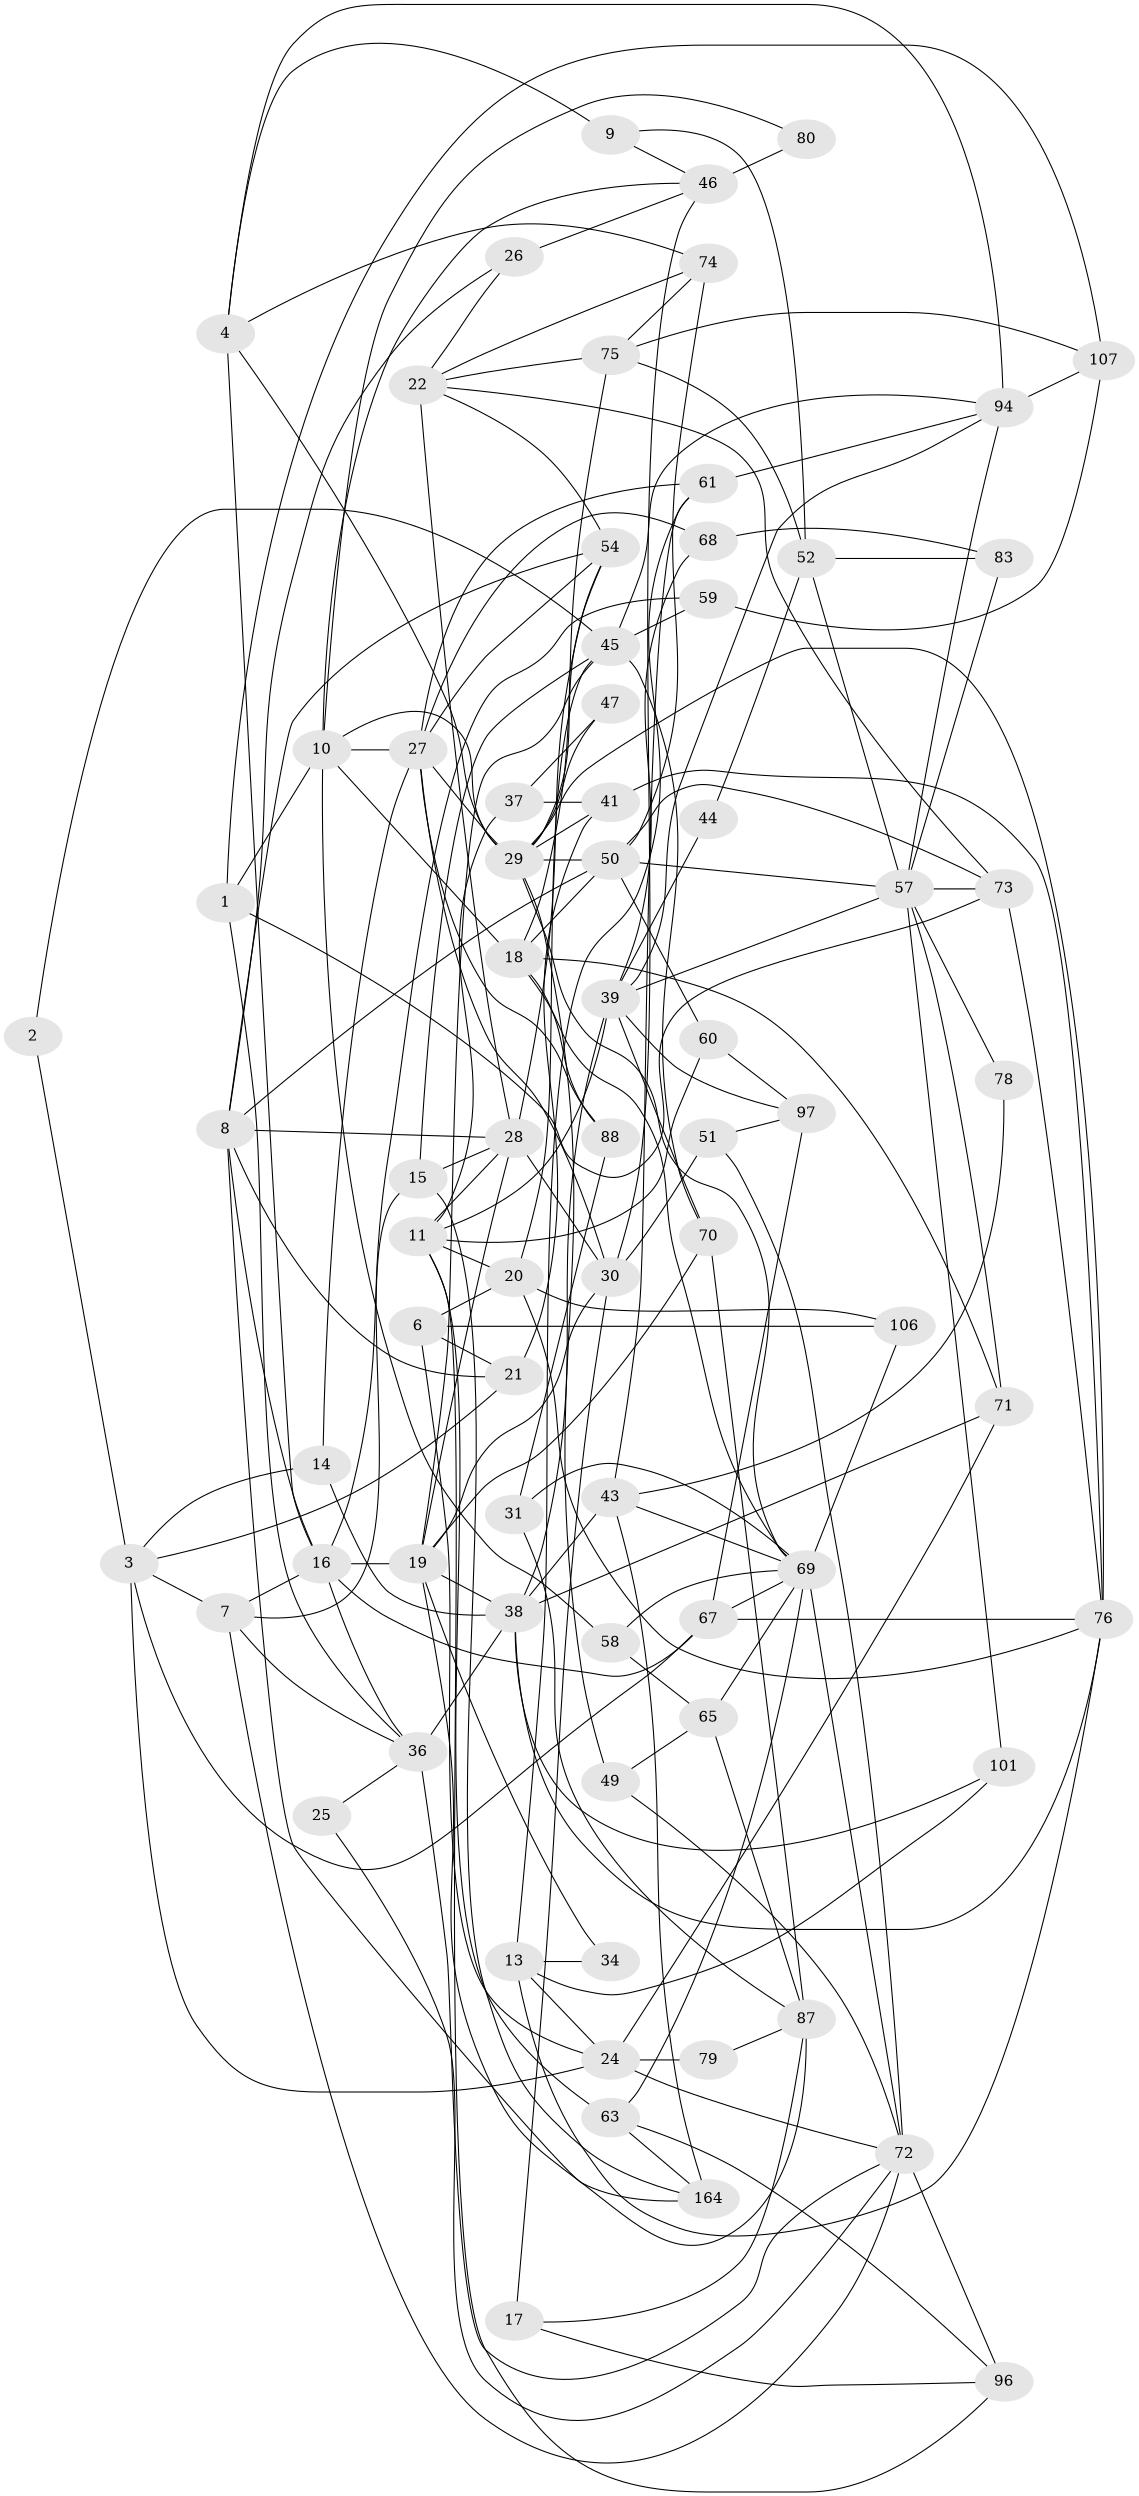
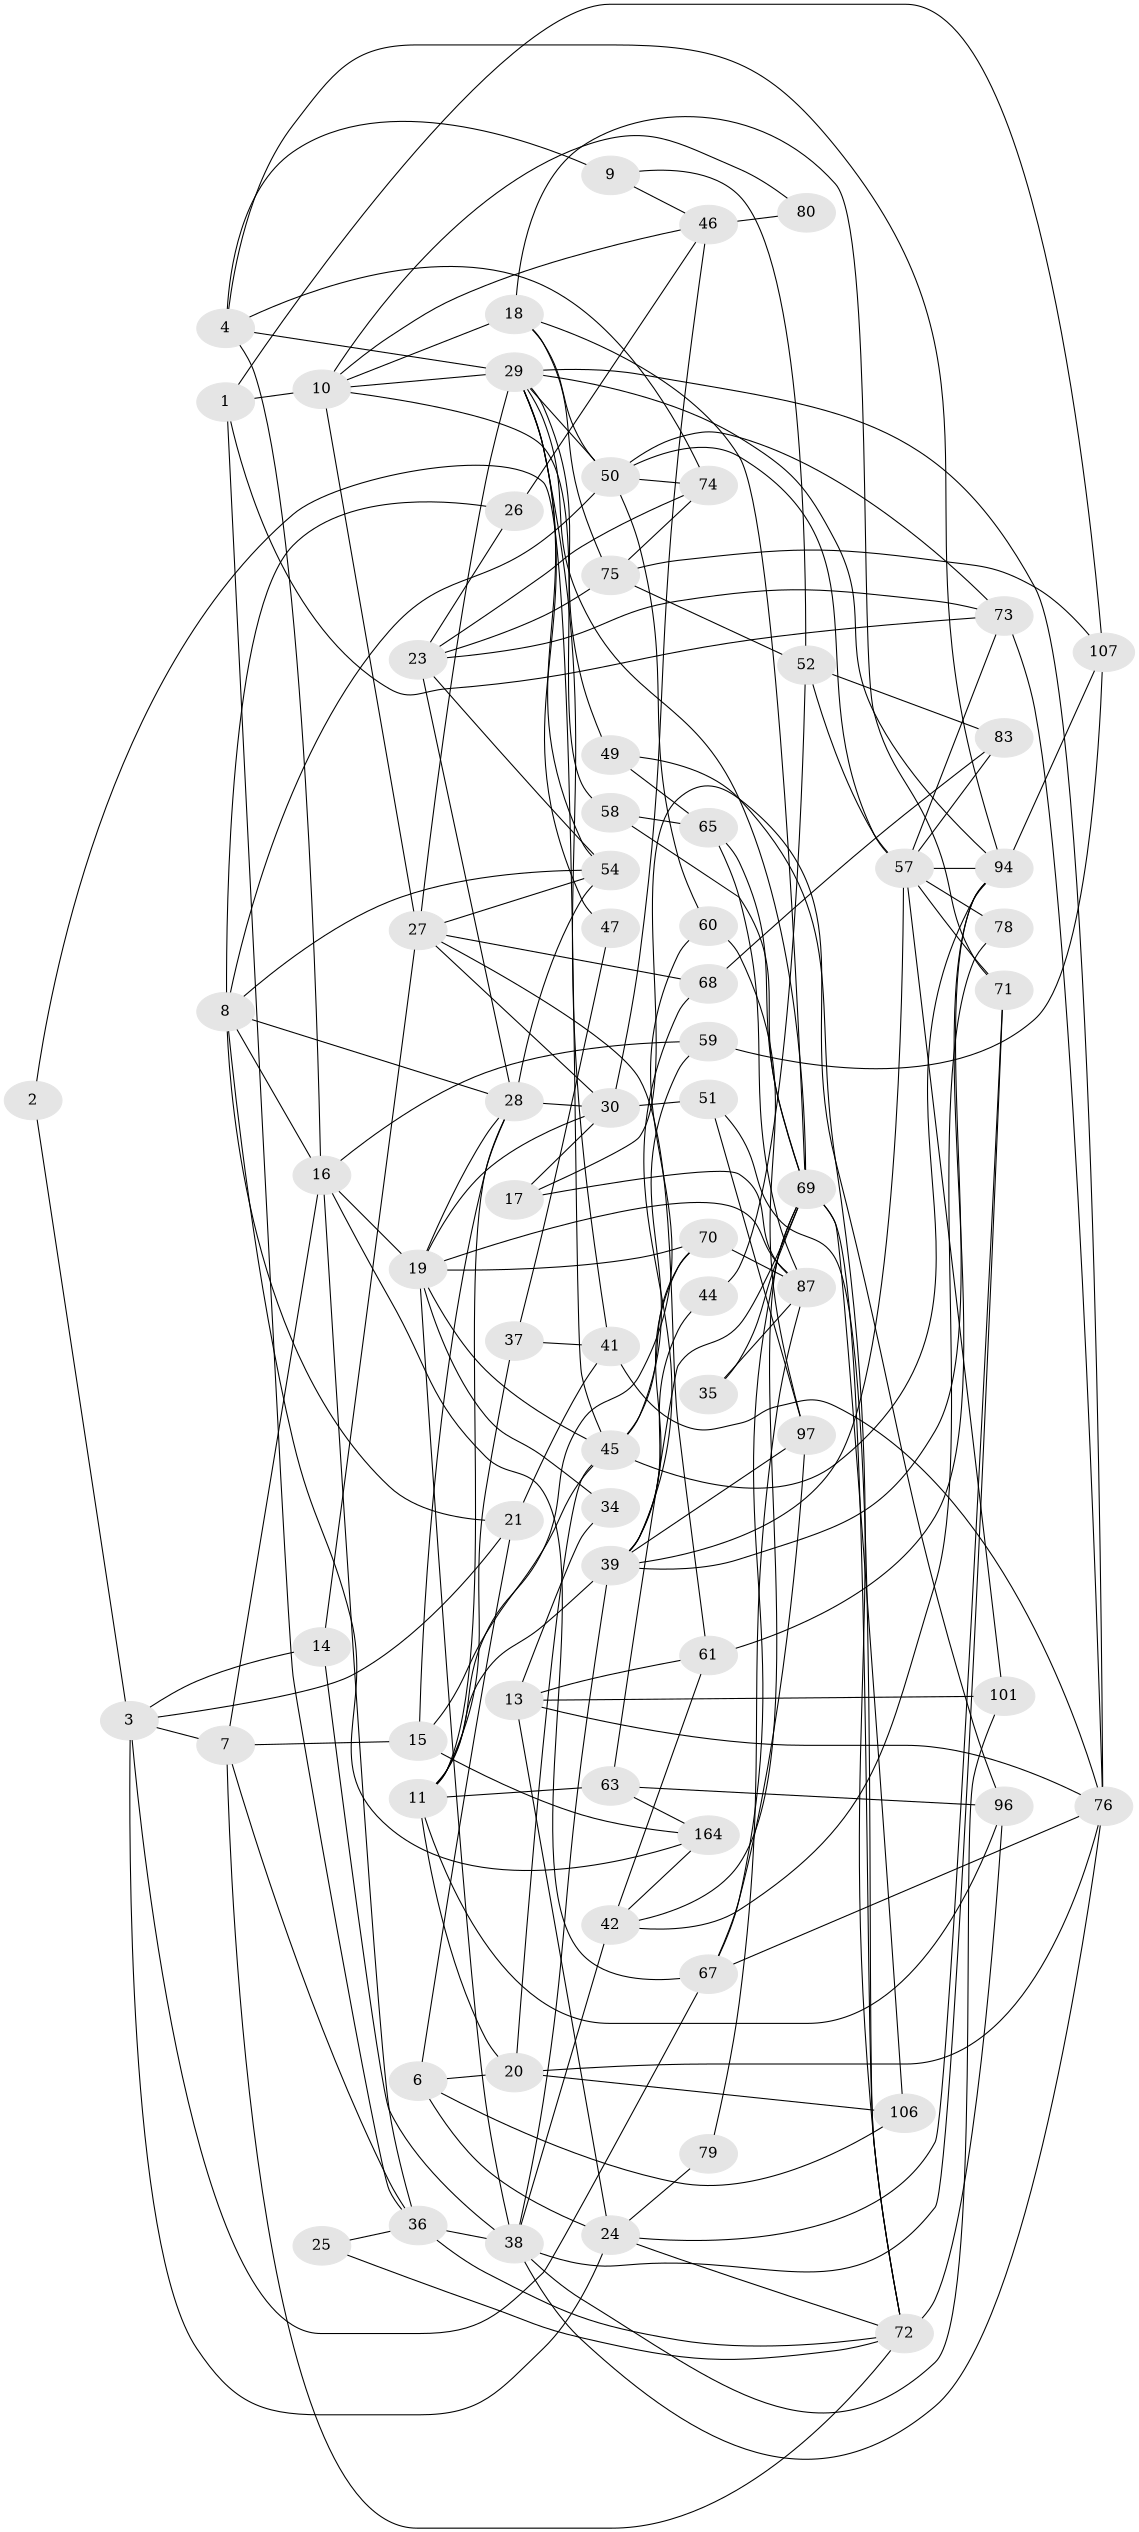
node "22": label "22" -> "23"
edge "29" -- "94": added
node "88": removed
node "43": label "43" -> "42"
node "31": label "31" -> "35"
